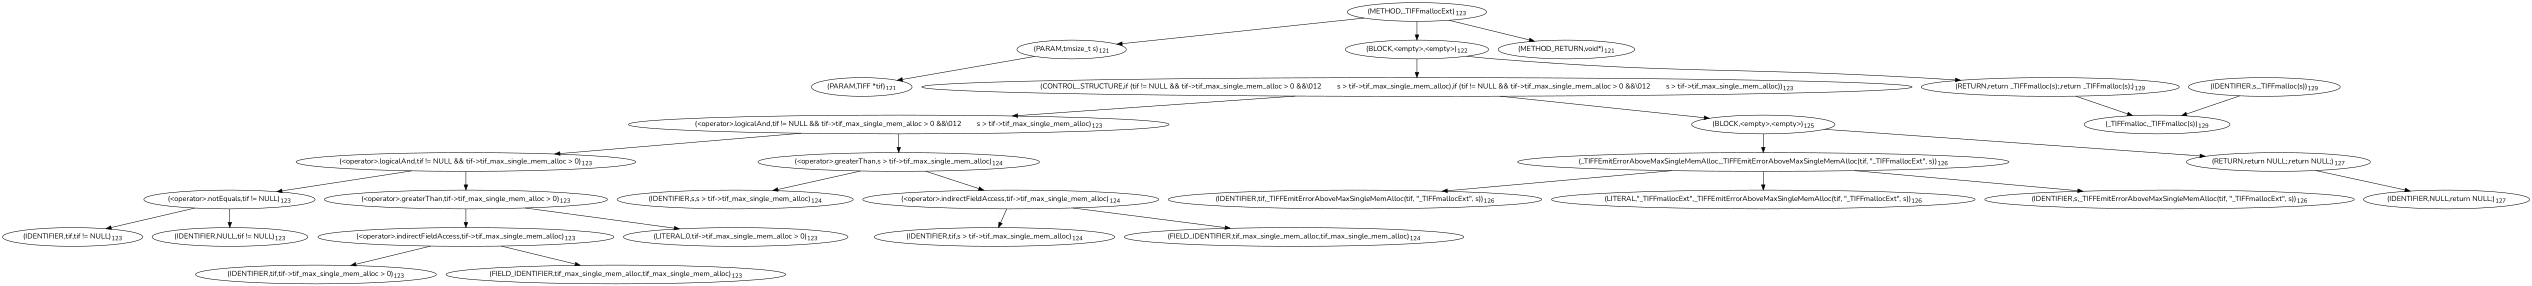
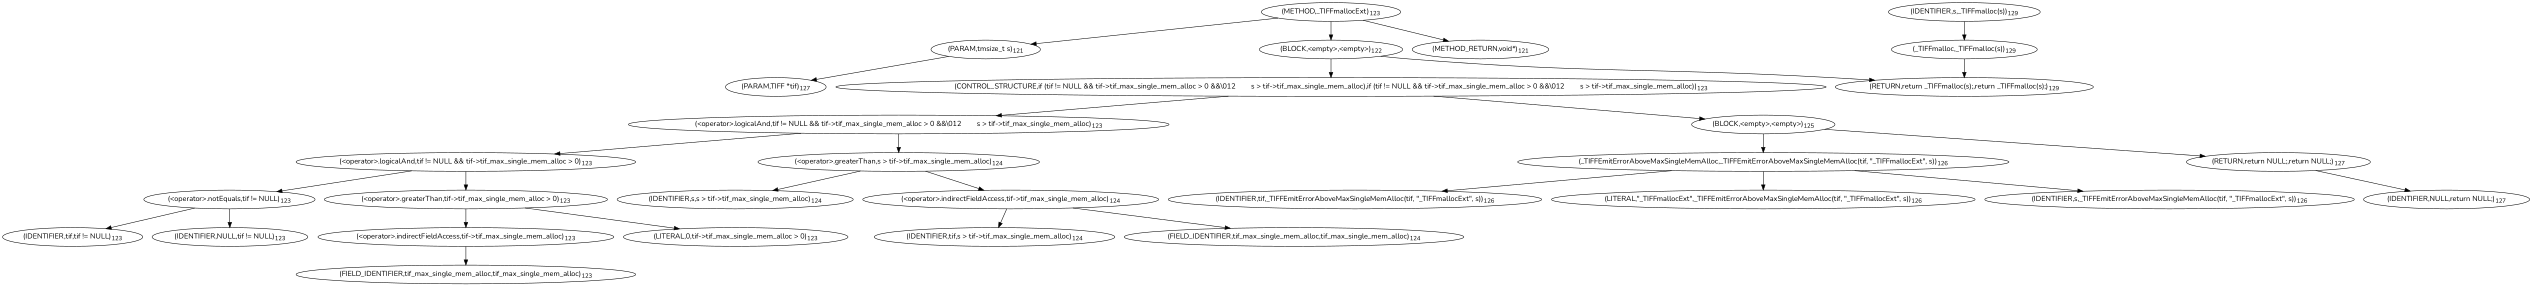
node "(PARAM,TIFF *tif)": text "121" -> "127"
edge "(RETURN,return _TIFFmalloc(s);,return _TIFFmalloc(s);)" -> "(_TIFFmalloc,_TIFFmalloc(s))": reversed
node "(IDENTIFIER,tif,tif->tif_max_single_mem_alloc > 0)": removed
